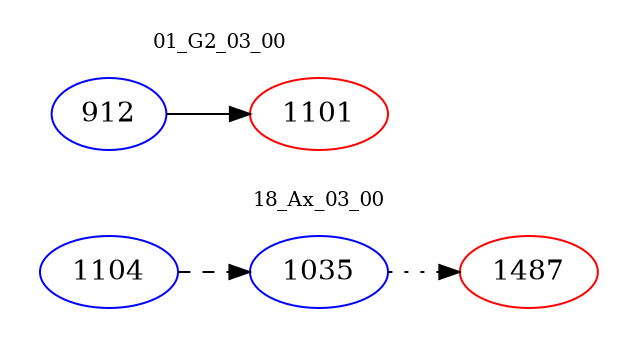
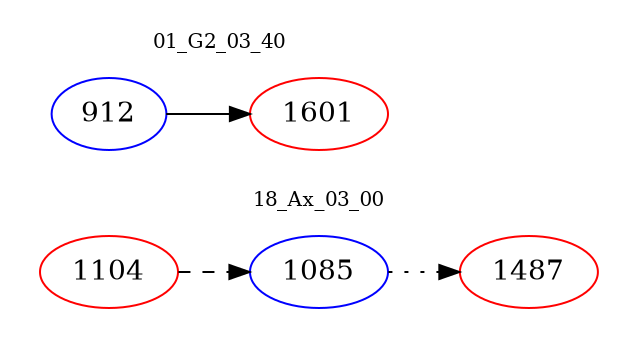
cluster "01_G2_03_00": label "01_G2_03_00" -> "01_G2_03_40"
node "1101": label "1101" -> "1601"
node "1104": color blue -> red
node "1035": label "1035" -> "1085"
